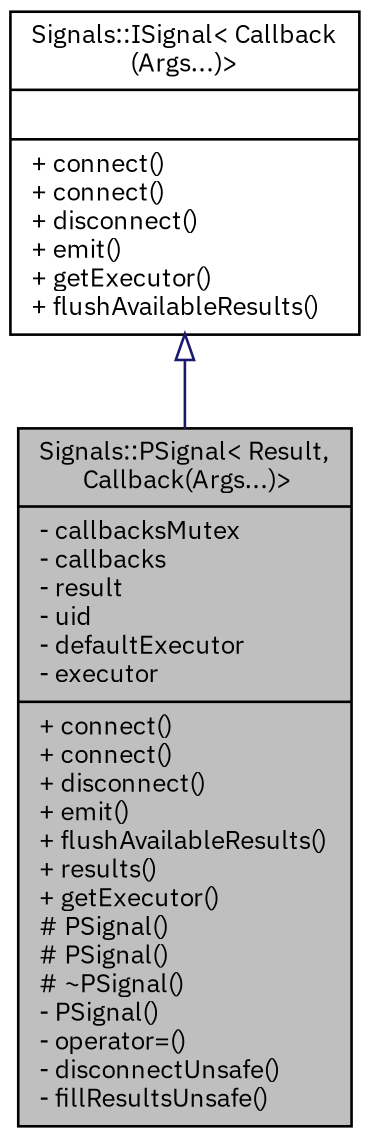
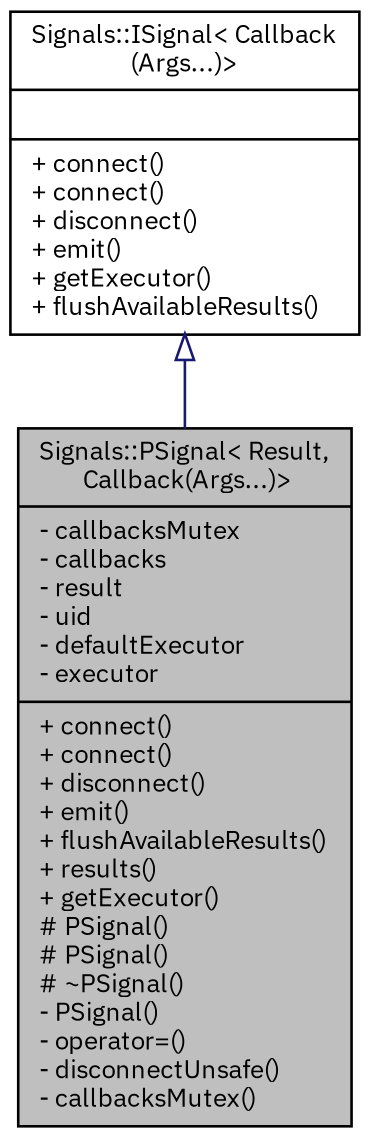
node "Signals::PSignal< Result,": text "- fillResultsUnsafe()" -> "- callbacksMutex()"
